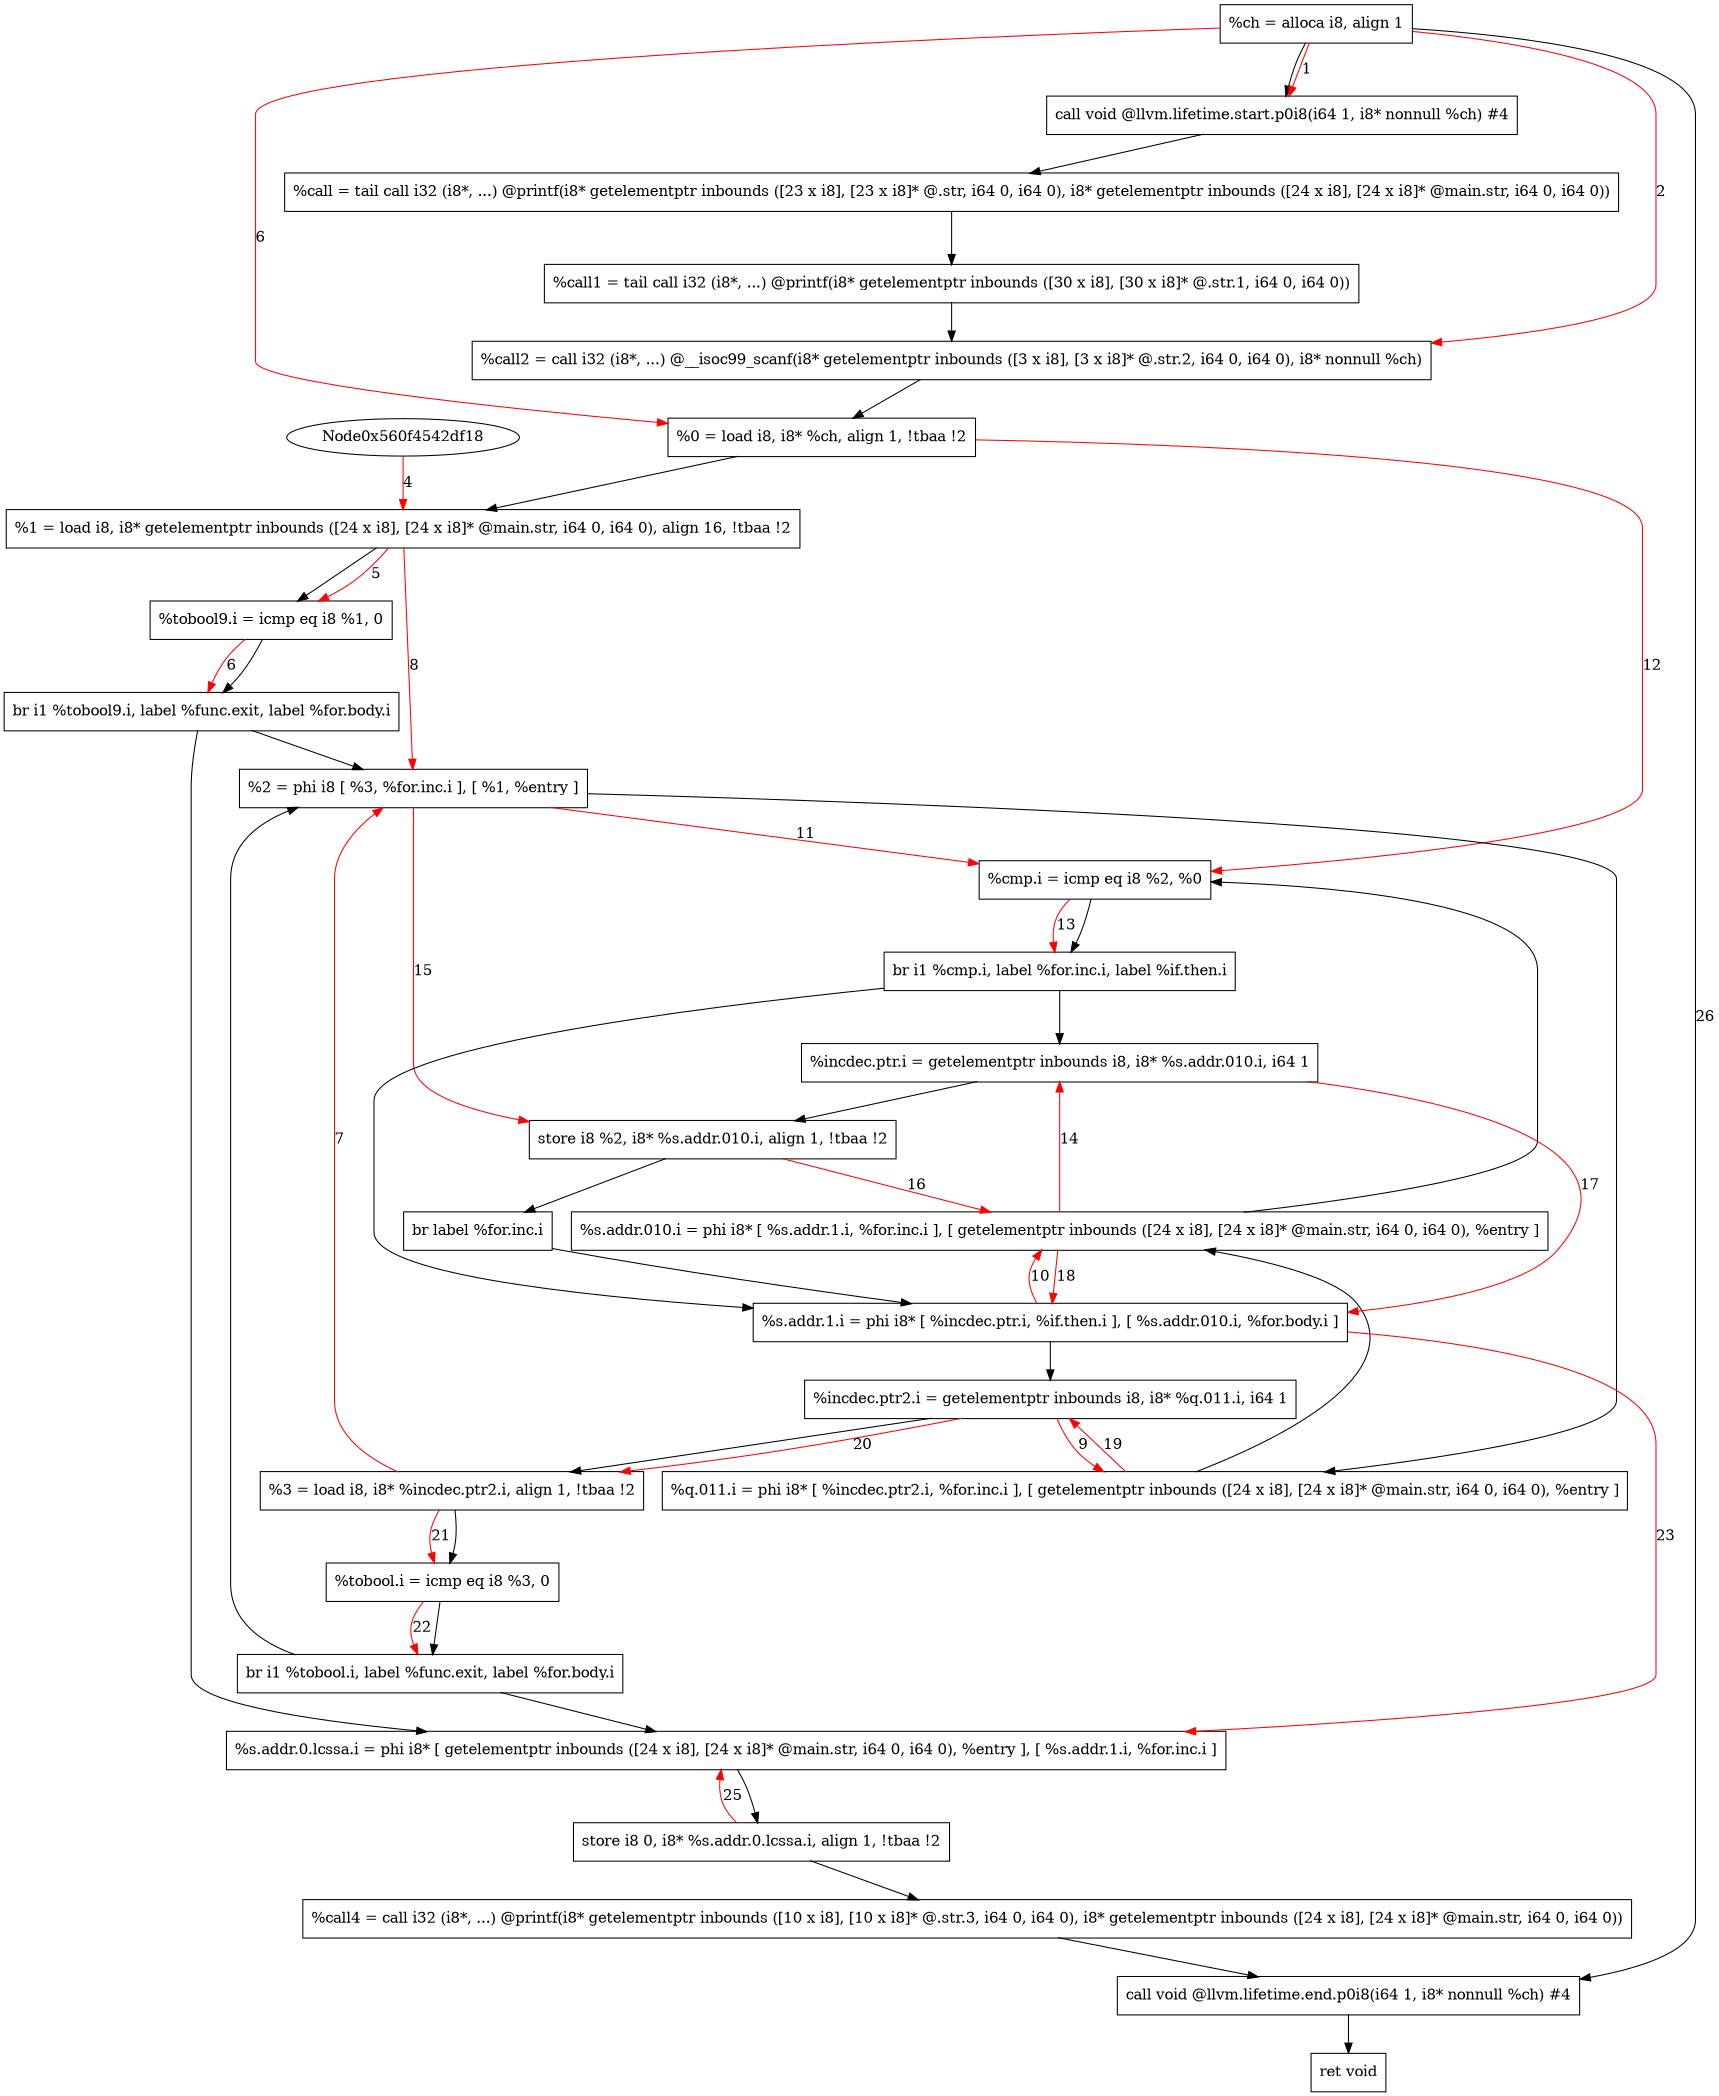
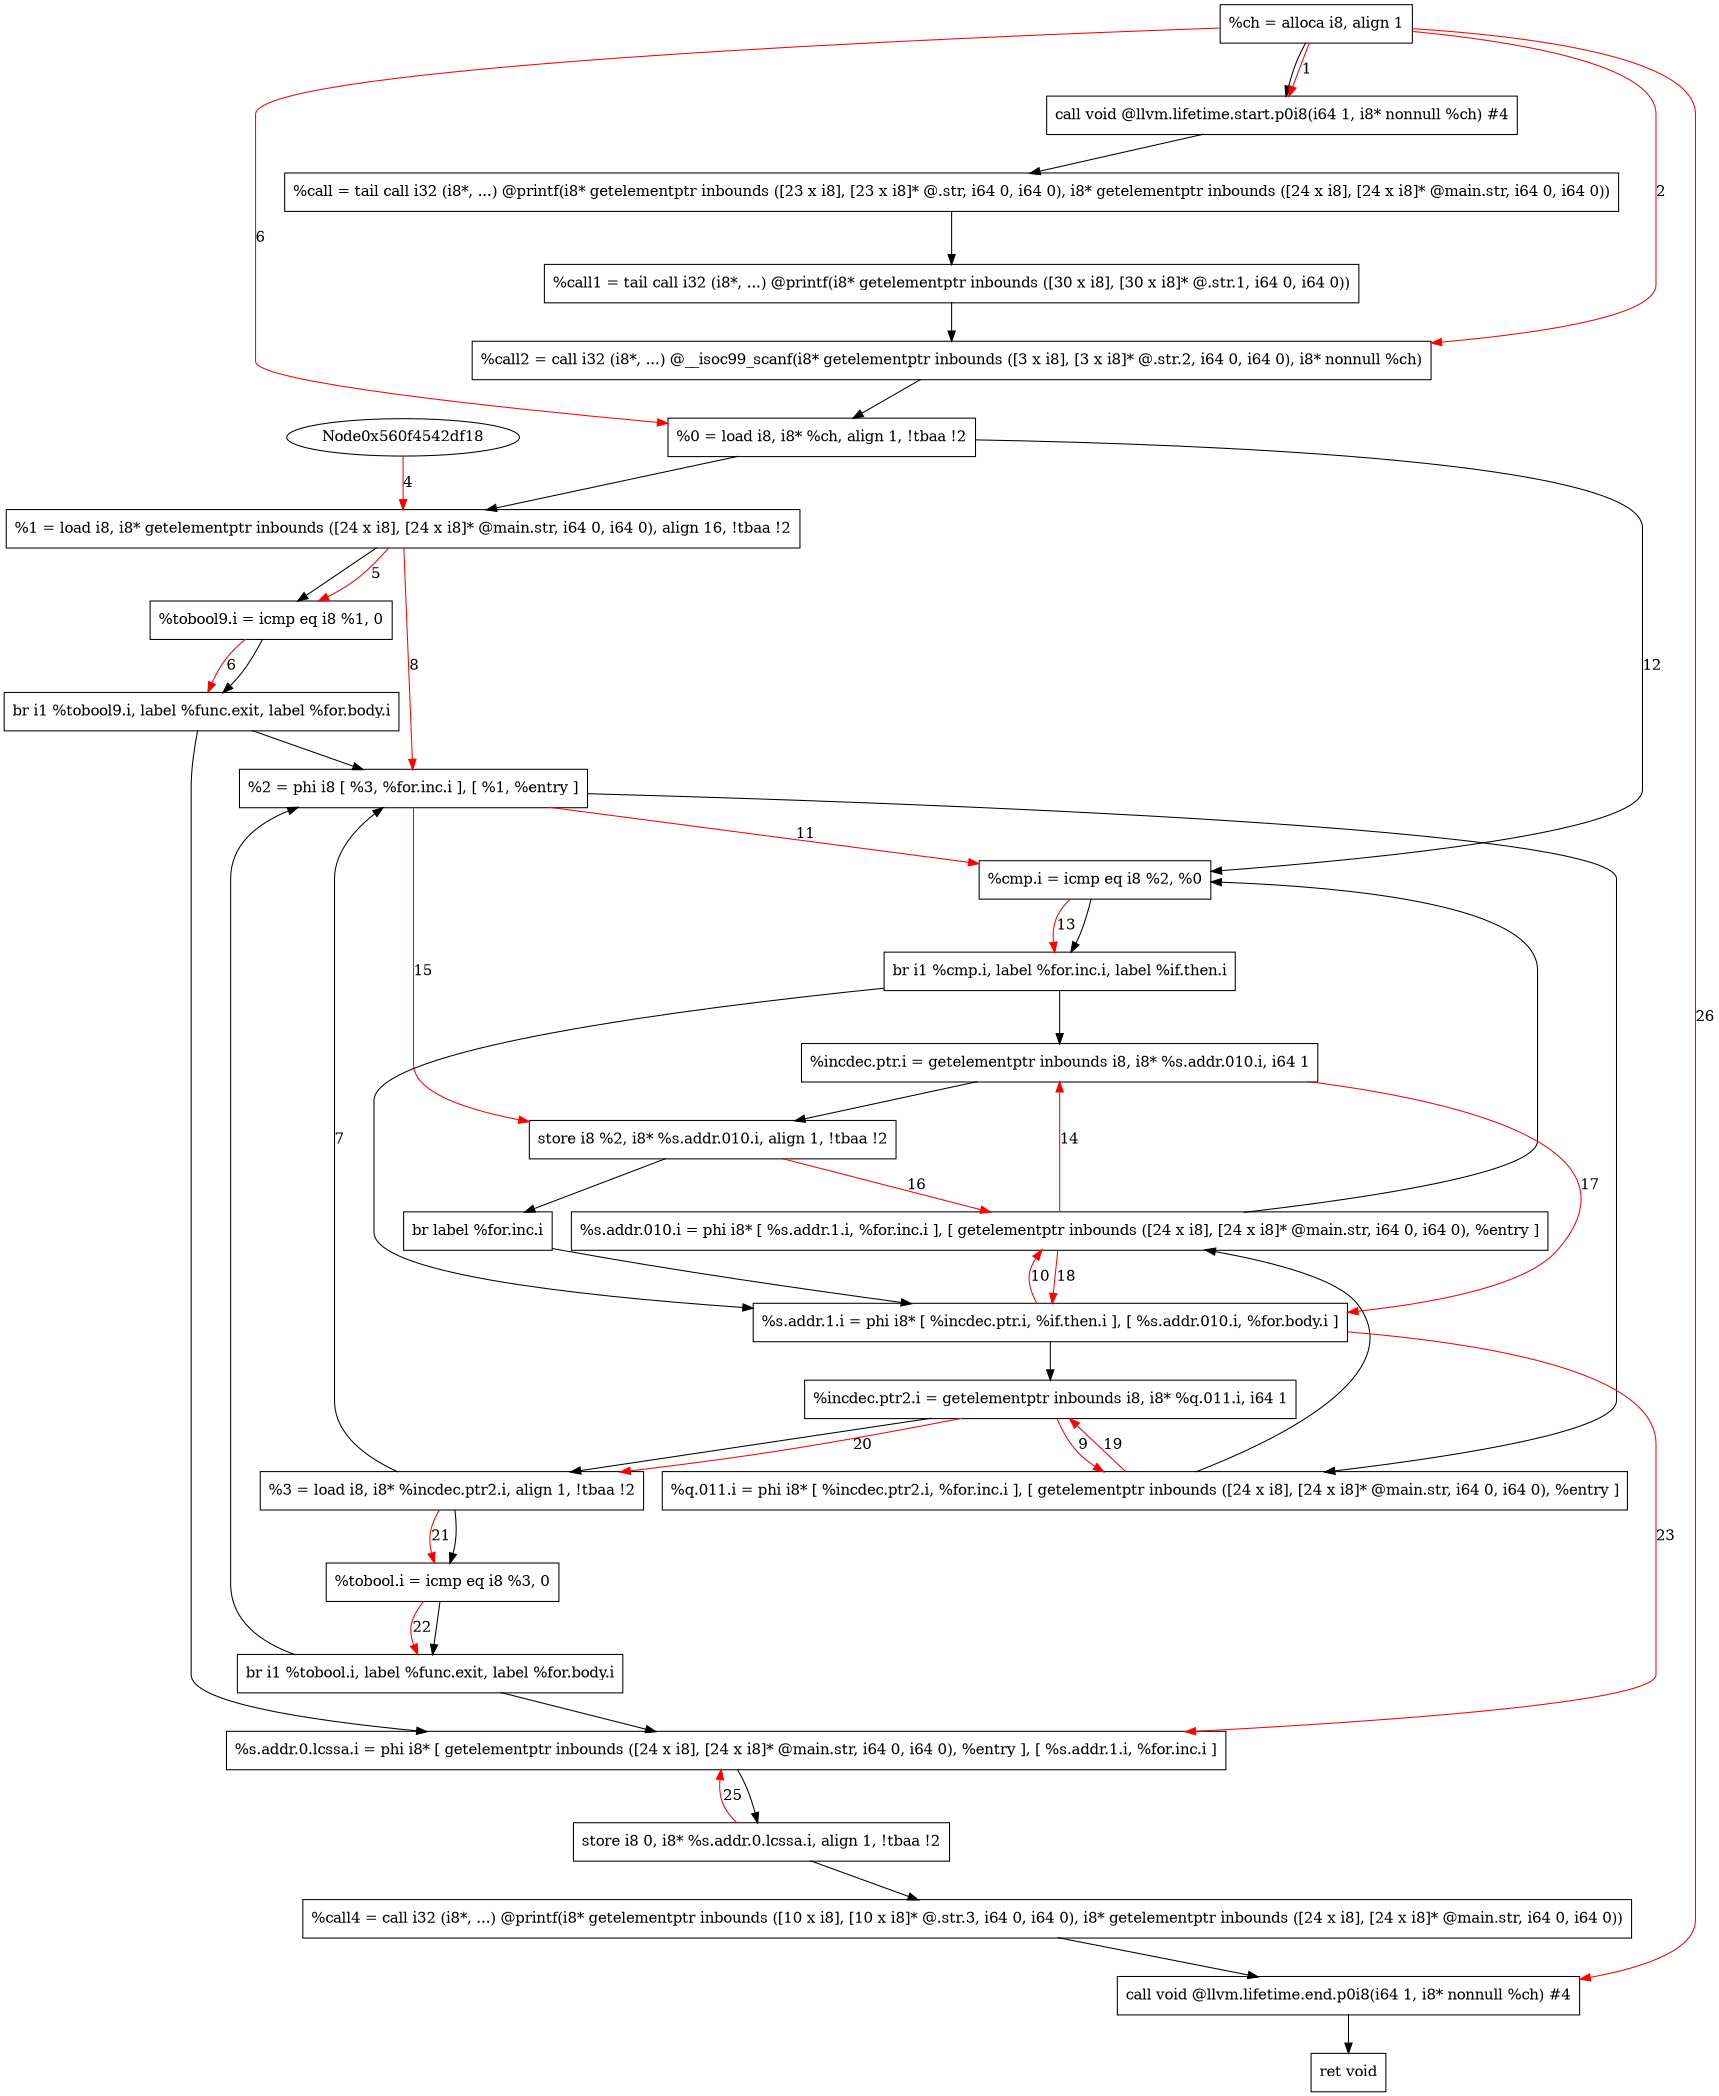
edge "%0 = load i8, i8* %ch, align 1, !tbaa !2" -> "%cmp.i = icmp eq i8 %2, %0": color red -> black
edge "%ch = alloca i8, align 1" -> "call void @llvm.lifetime.end.p0i8(i64 1, i8* nonnull %ch) #4": color black -> red
edge "%3 = load i8, i8* %incdec.ptr2.i, align 1, !tbaa !2" -> "%2 = phi i8 [ %3, %for.inc.i ], [ %1, %entry ]": color red -> black
